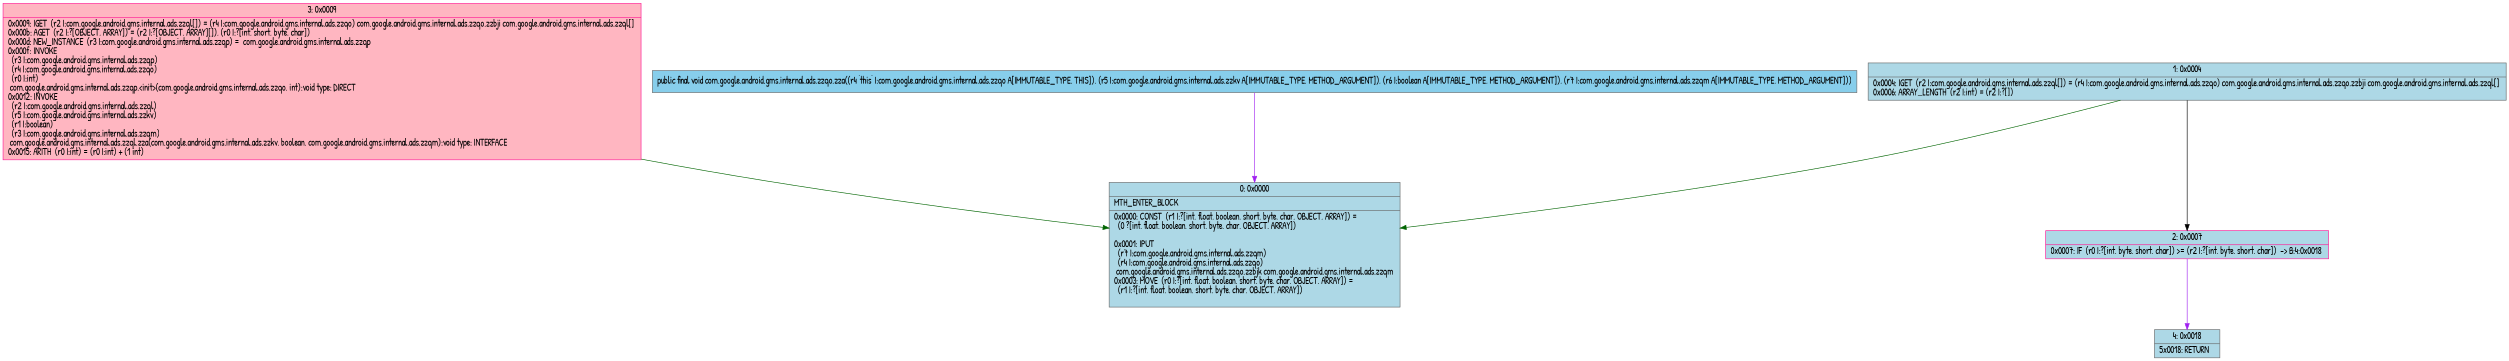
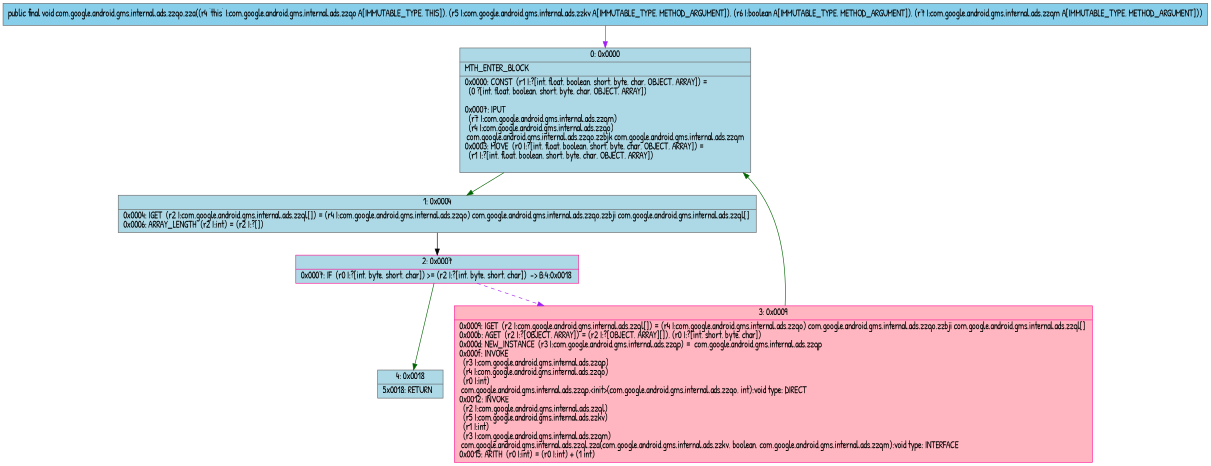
node "3: 0x0009": text "(r1 I:boolean)" -> "(r1 I:int)"
edge "1: 0x0004" -> "0: 0x0000": reversed
node "0: 0x0000": text "0x0001: IPUT" -> "0x0007: IPUT"
edge "2: 0x0007" -> "4: 0x0018": color purple -> darkgreen
edge "2: 0x0007" -> "3: 0x0009": added
